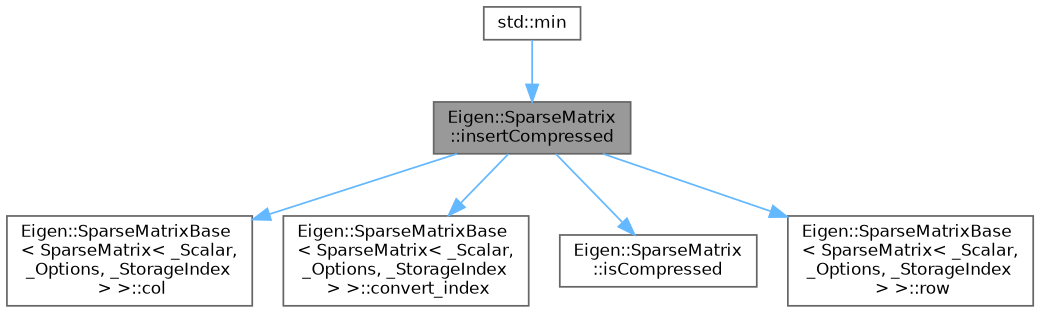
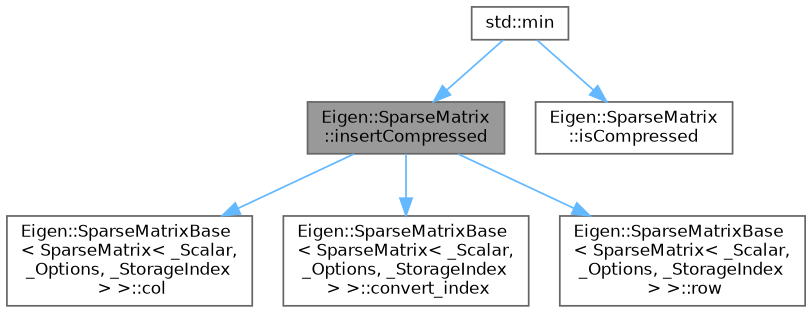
edge "Eigen::SparseMatrix ::insertCompressed" -> "Eigen::SparseMatrix ::isCompressed": now "std::min" -> "Eigen::SparseMatrix ::isCompressed"
